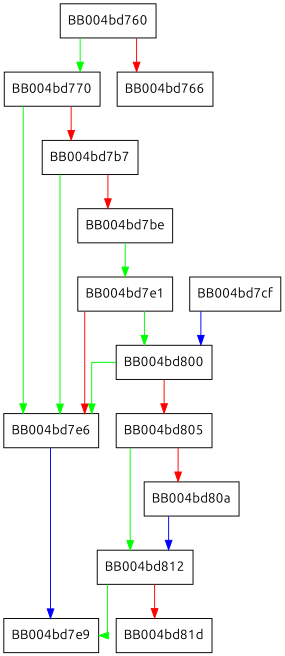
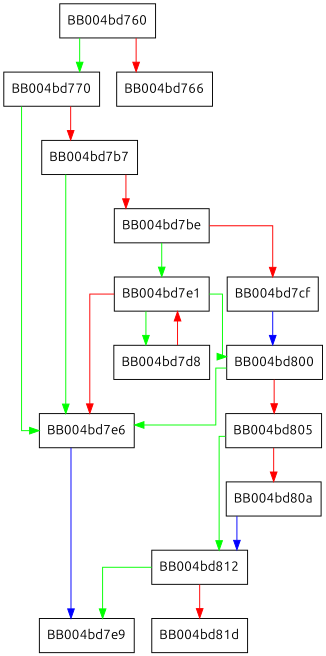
edge "BB004bd7be" -> "BB004bd7cf": added
node "BB004bd7d8": added
